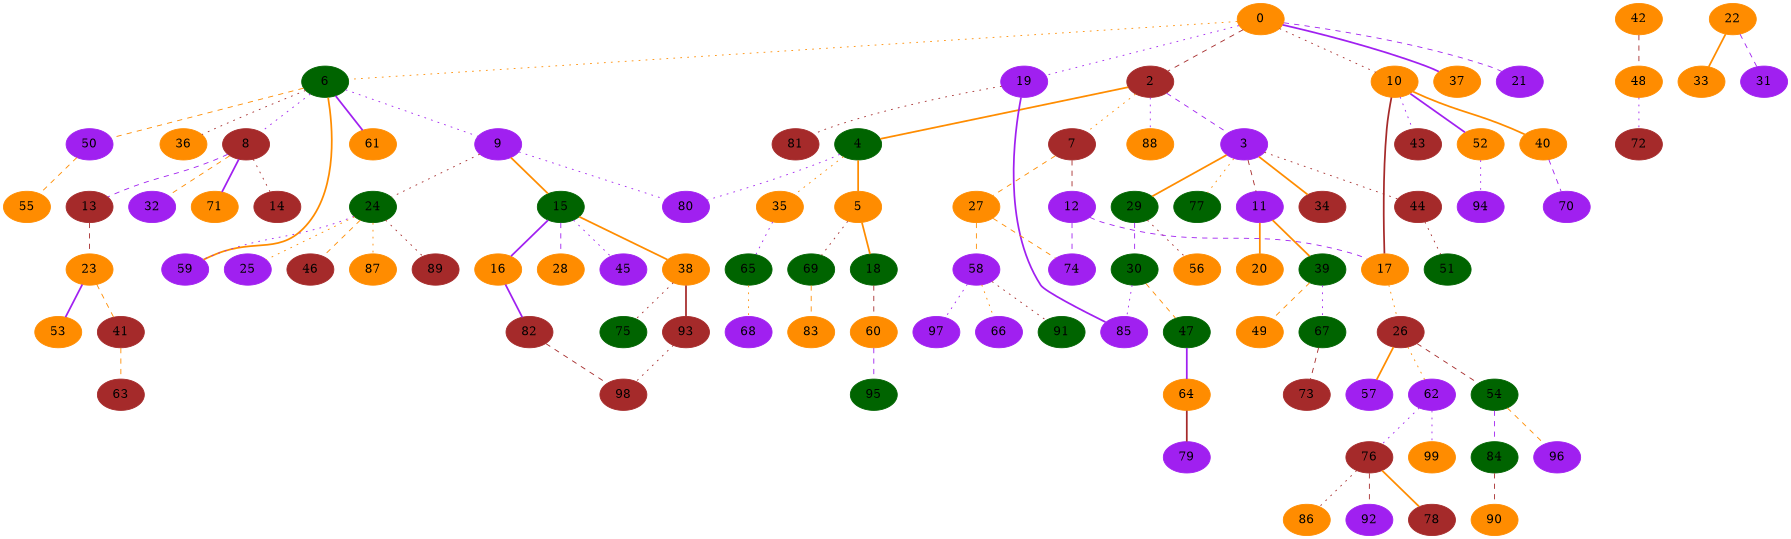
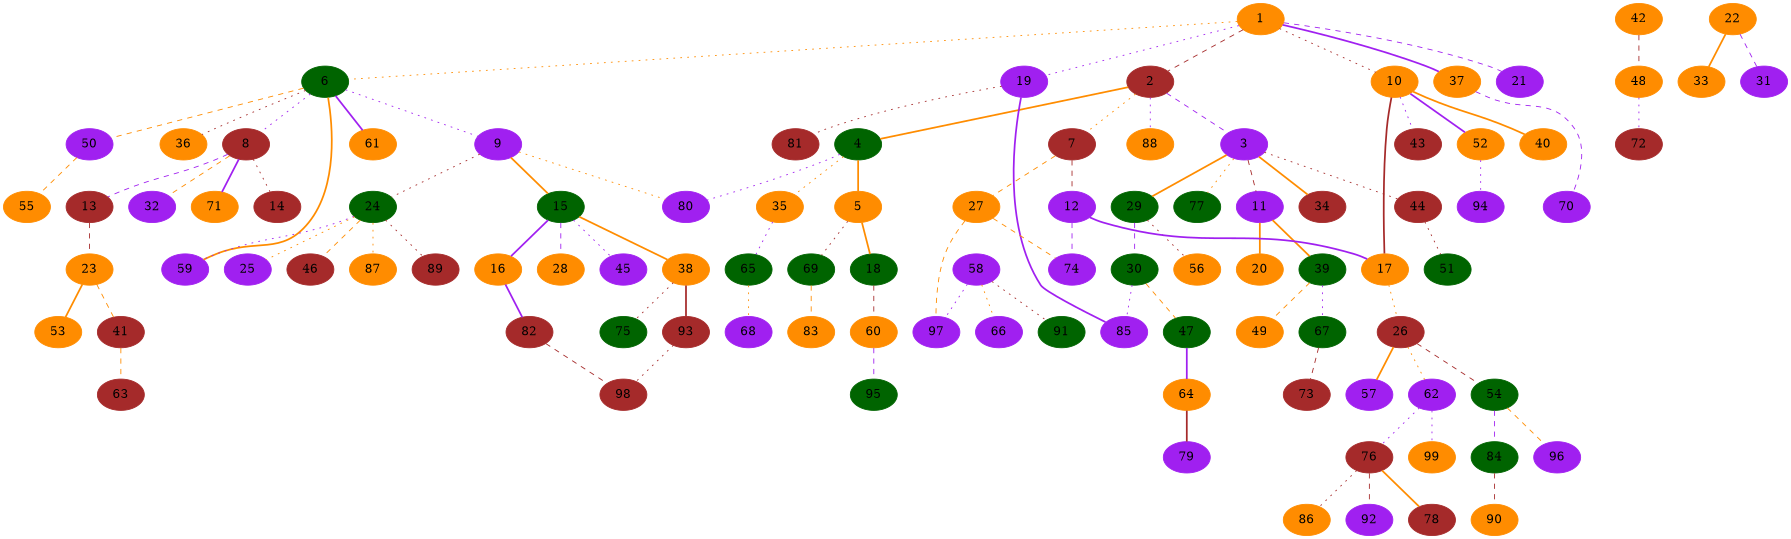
node "0": label "0" -> "1"
edge "40" -- "70": now "37" -- "70"
edge "9" -- "80": color purple -> darkorange
edge "27" -- "58": now "27" -- "97"
edge "12" -- "17": style dashed -> bold
edge "23" -- "53": color purple -> darkorange
